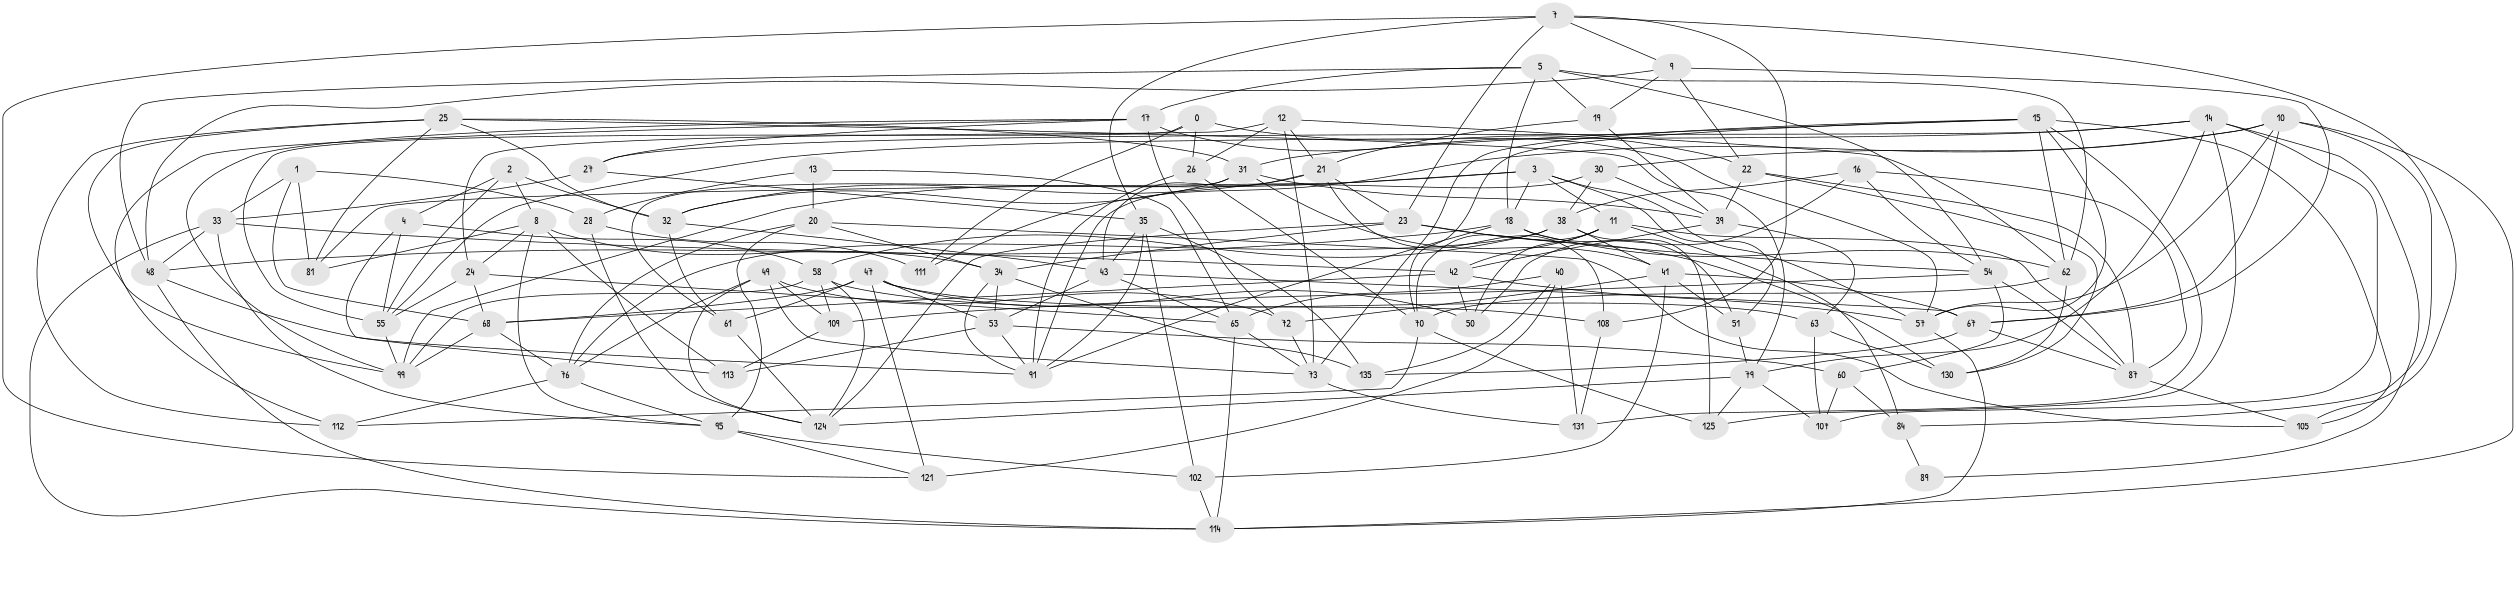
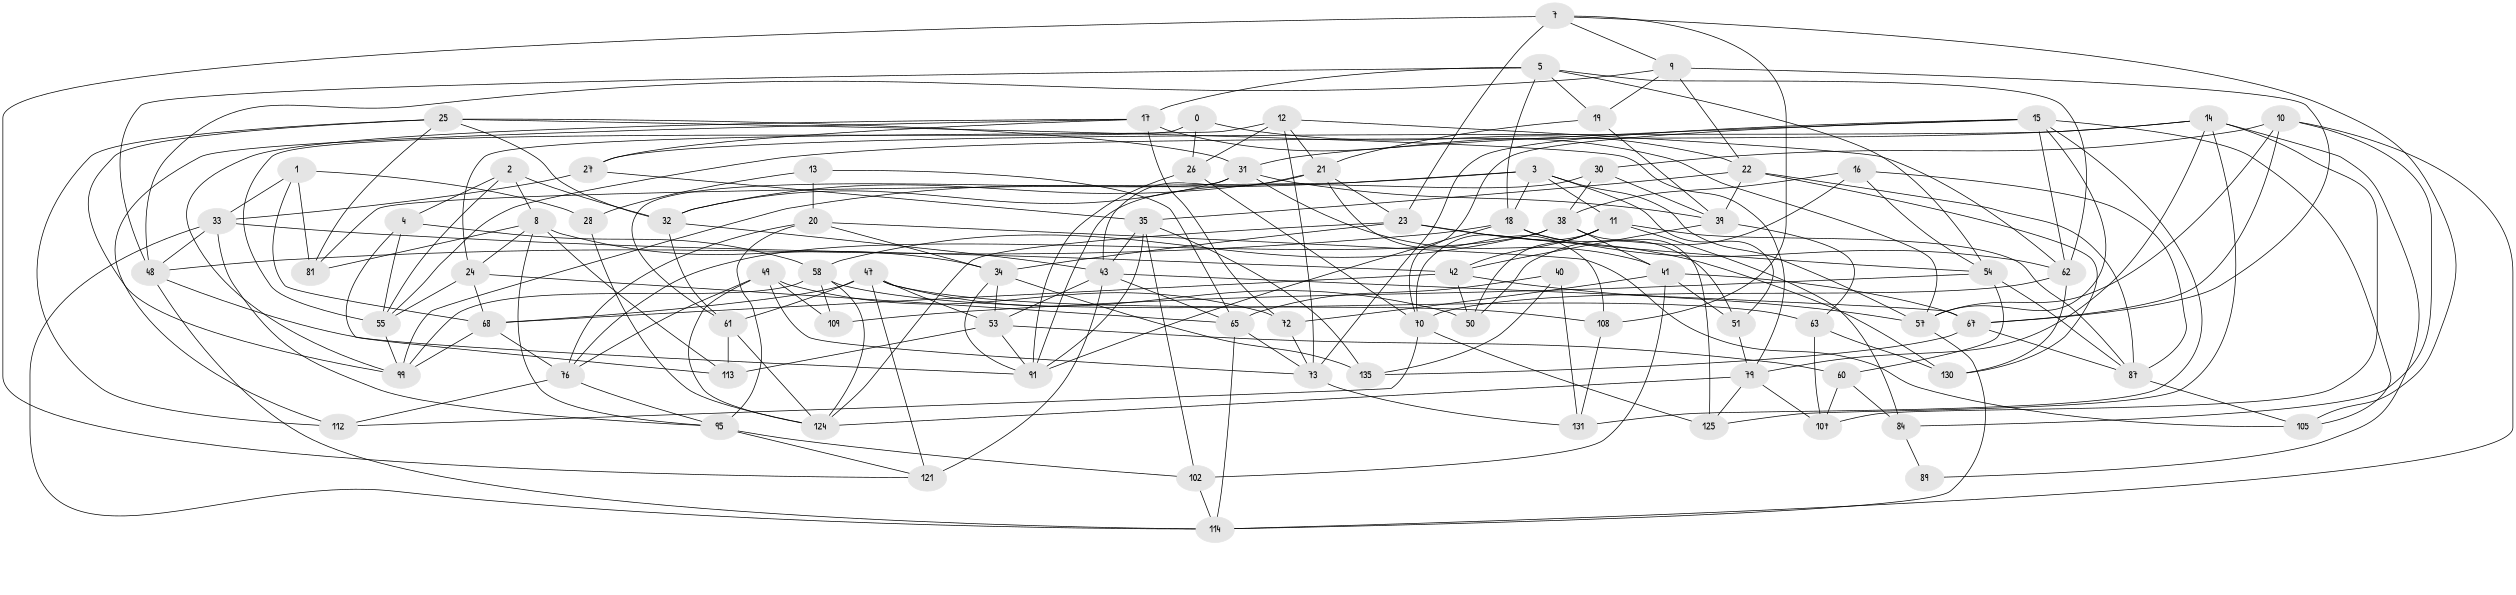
edge "7" -- "35": now "22" -- "35"
node "111": removed
edge "109" -- "113": now "61" -- "113"
edge "40" -- "121": now "43" -- "121"
